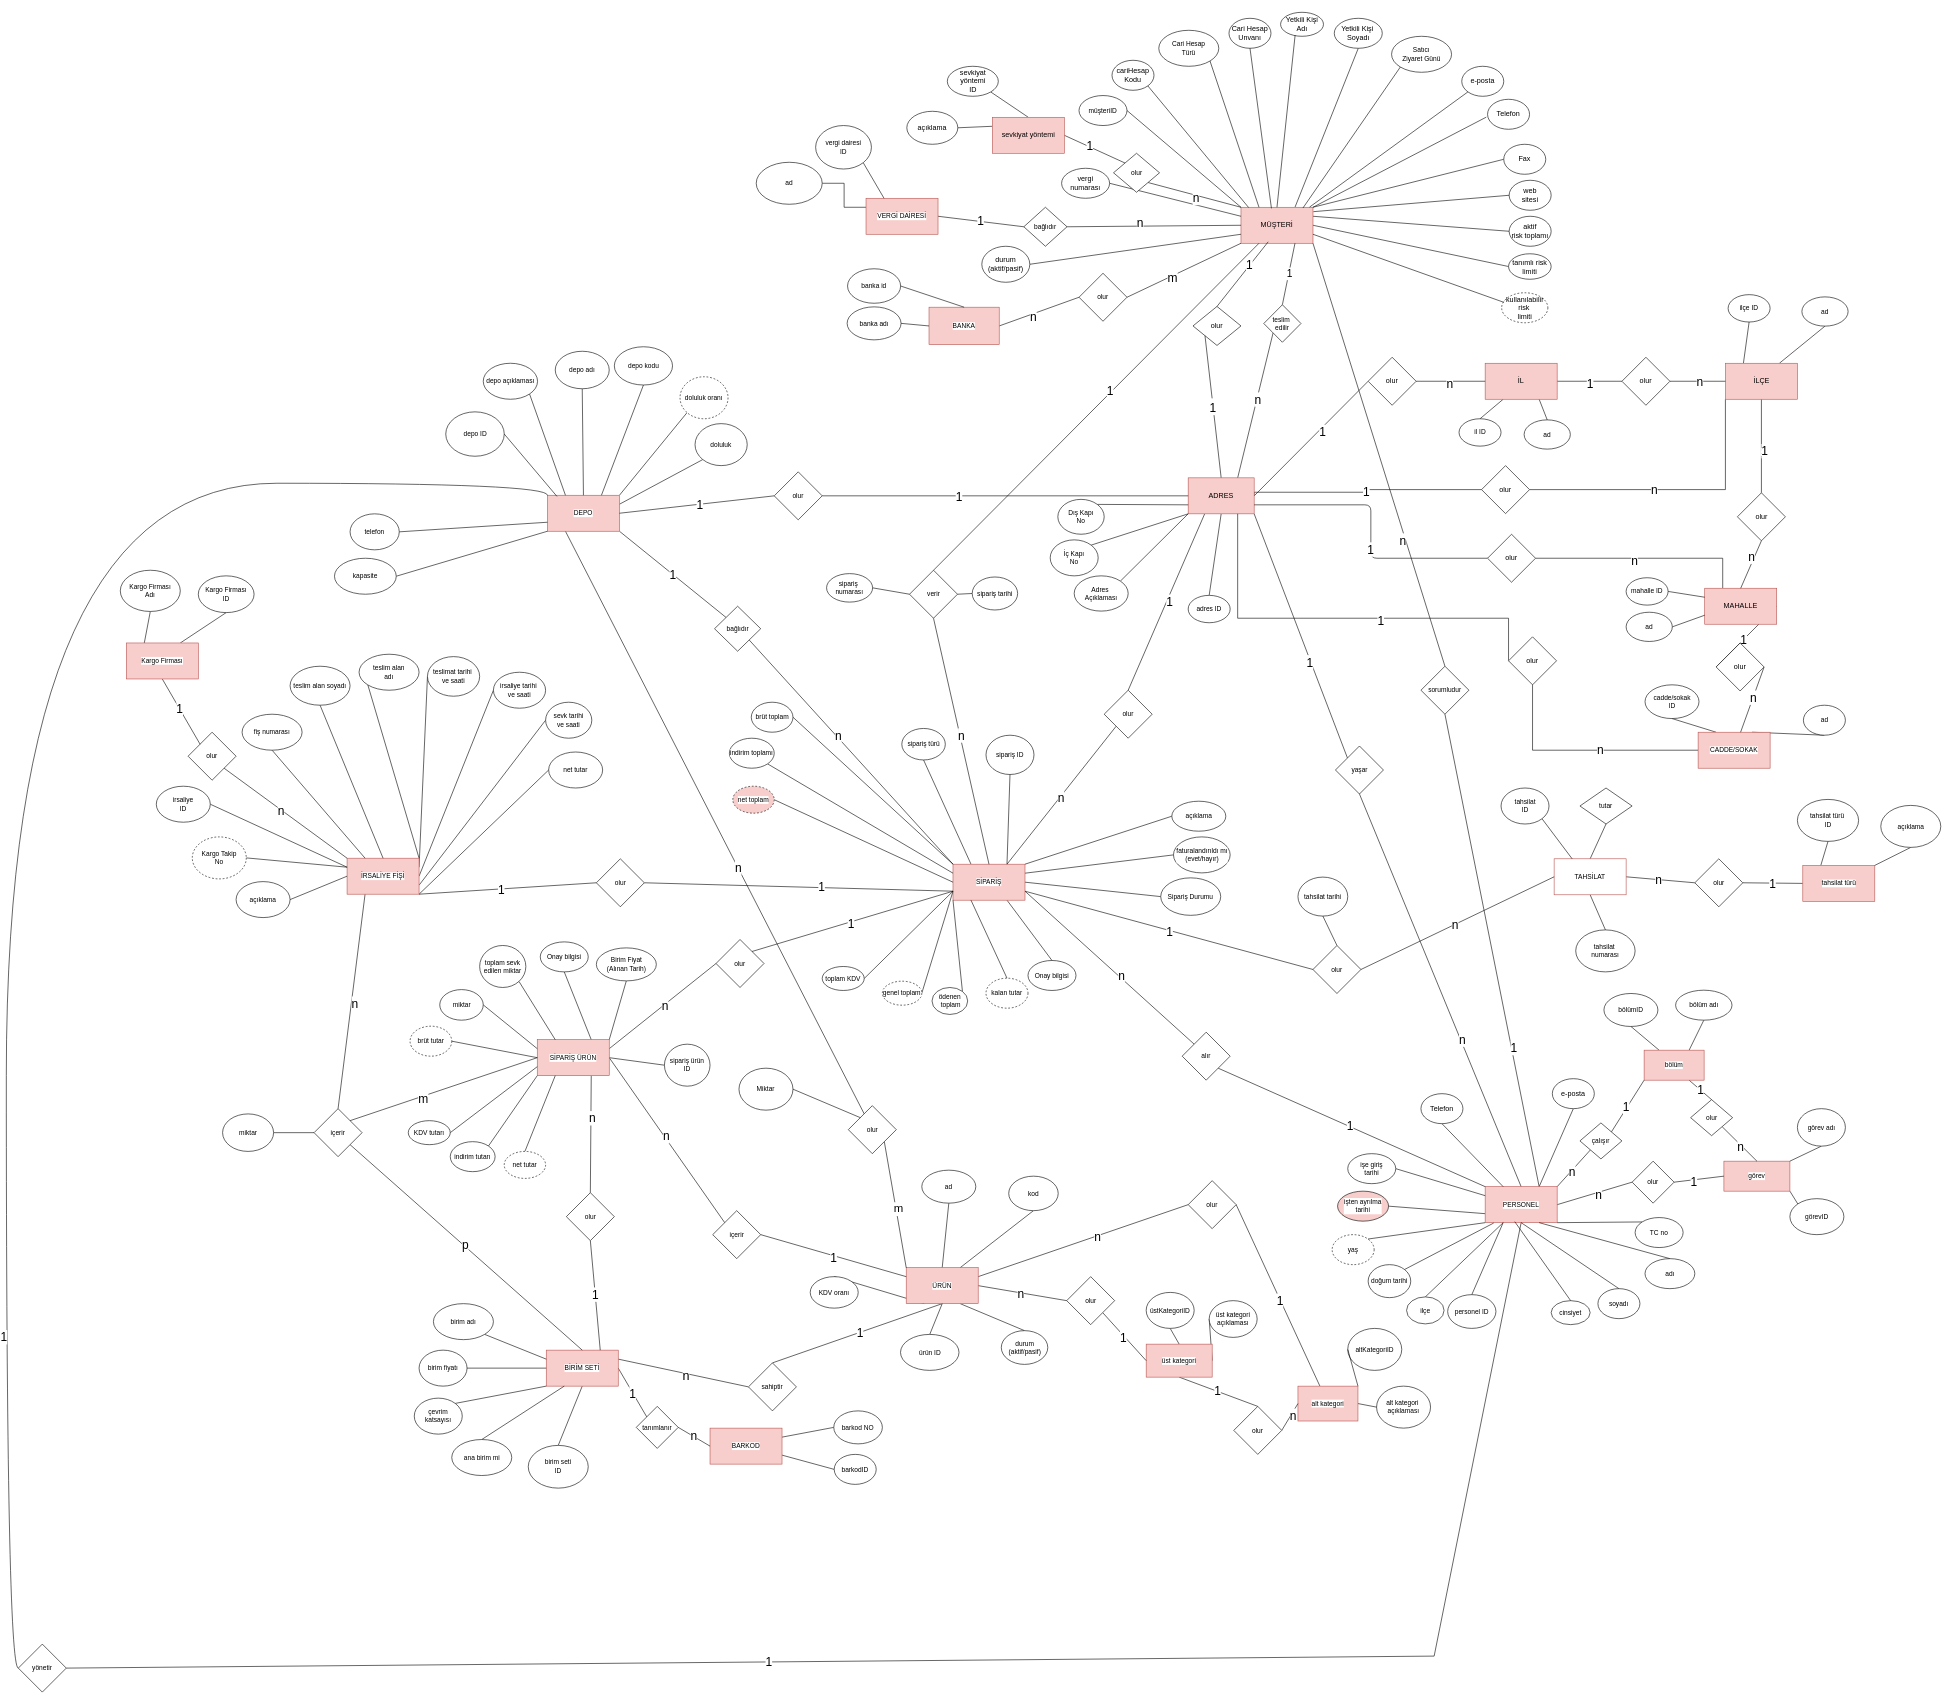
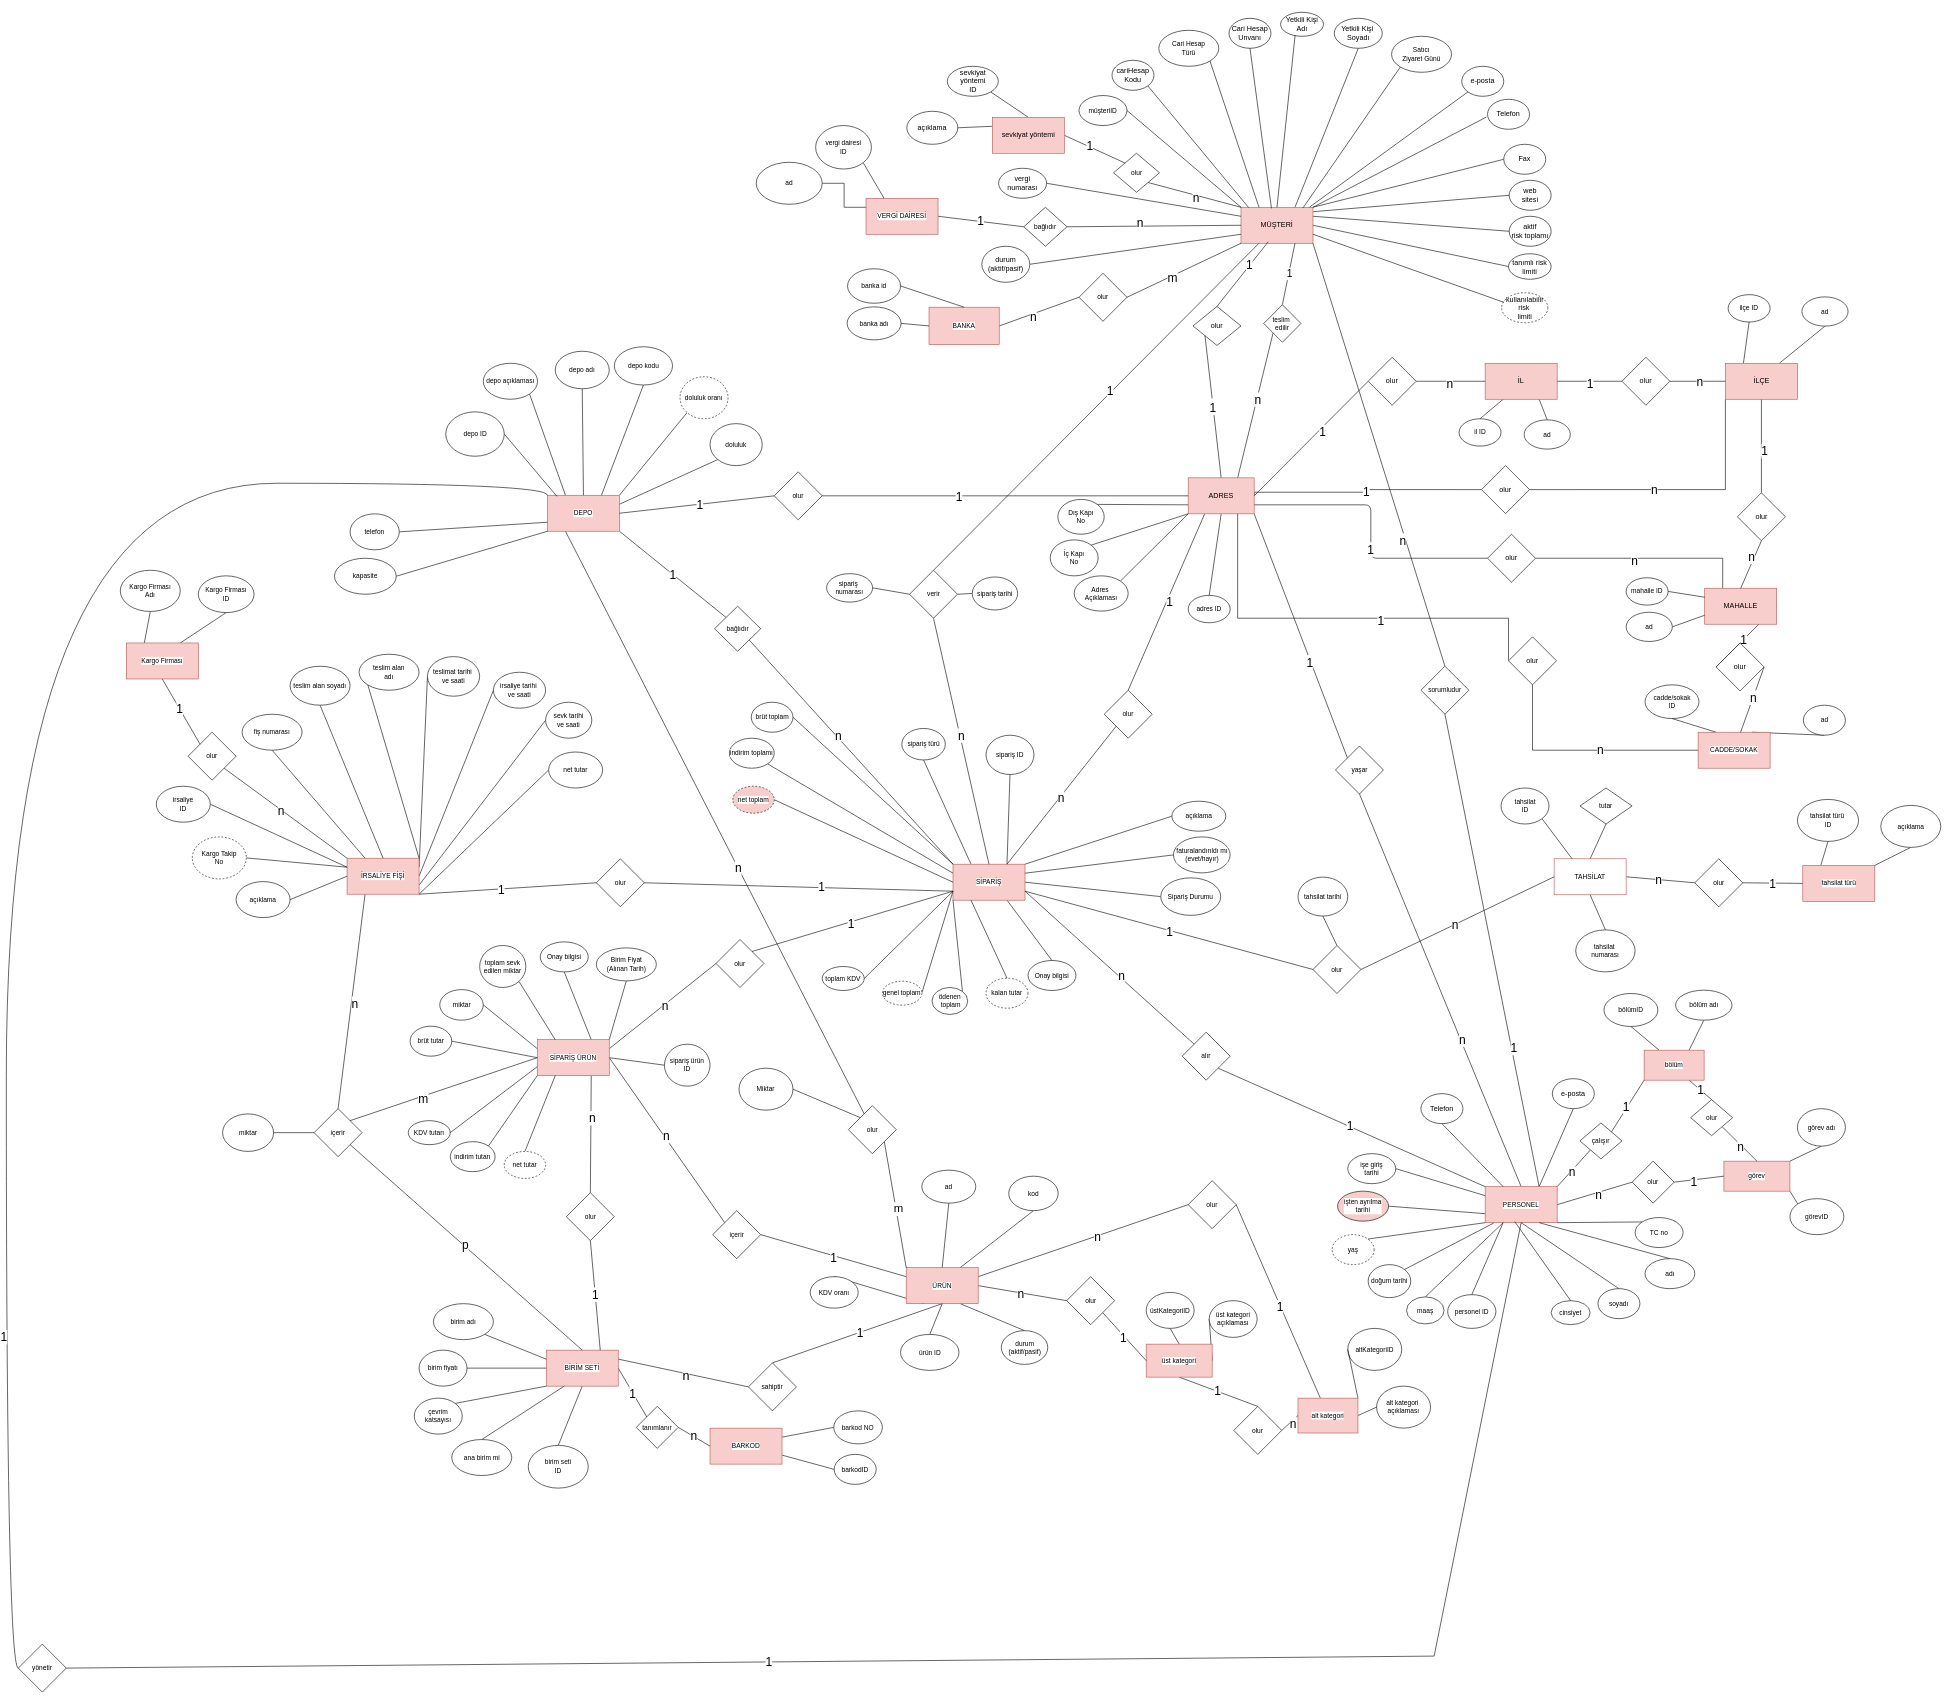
node "vergi numarası": moved (1086, 183) -> (1023, 183)
node "doluluk": moved (721, 445) -> (736, 445)
node "brüt tutar": style dashed -> solid
node "ilçe": label "ilçe" -> "maaş"
node "alt kategori": moved (1328, 1404) -> (1328, 1416)
